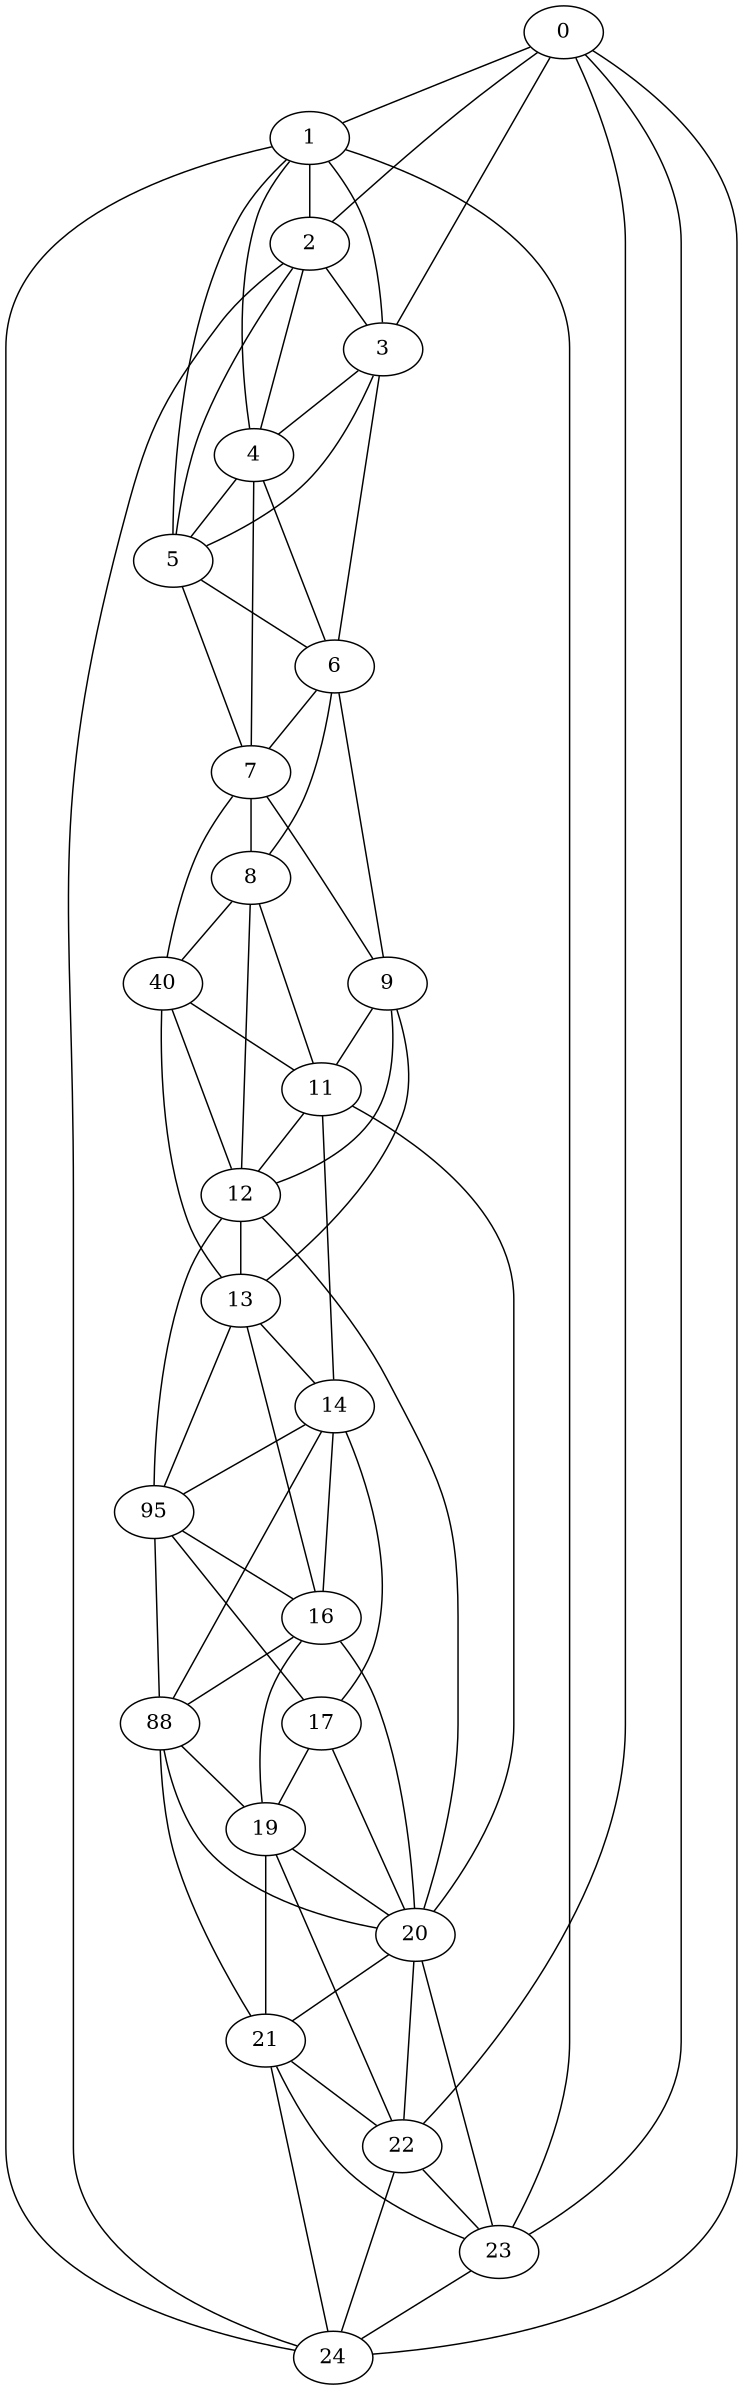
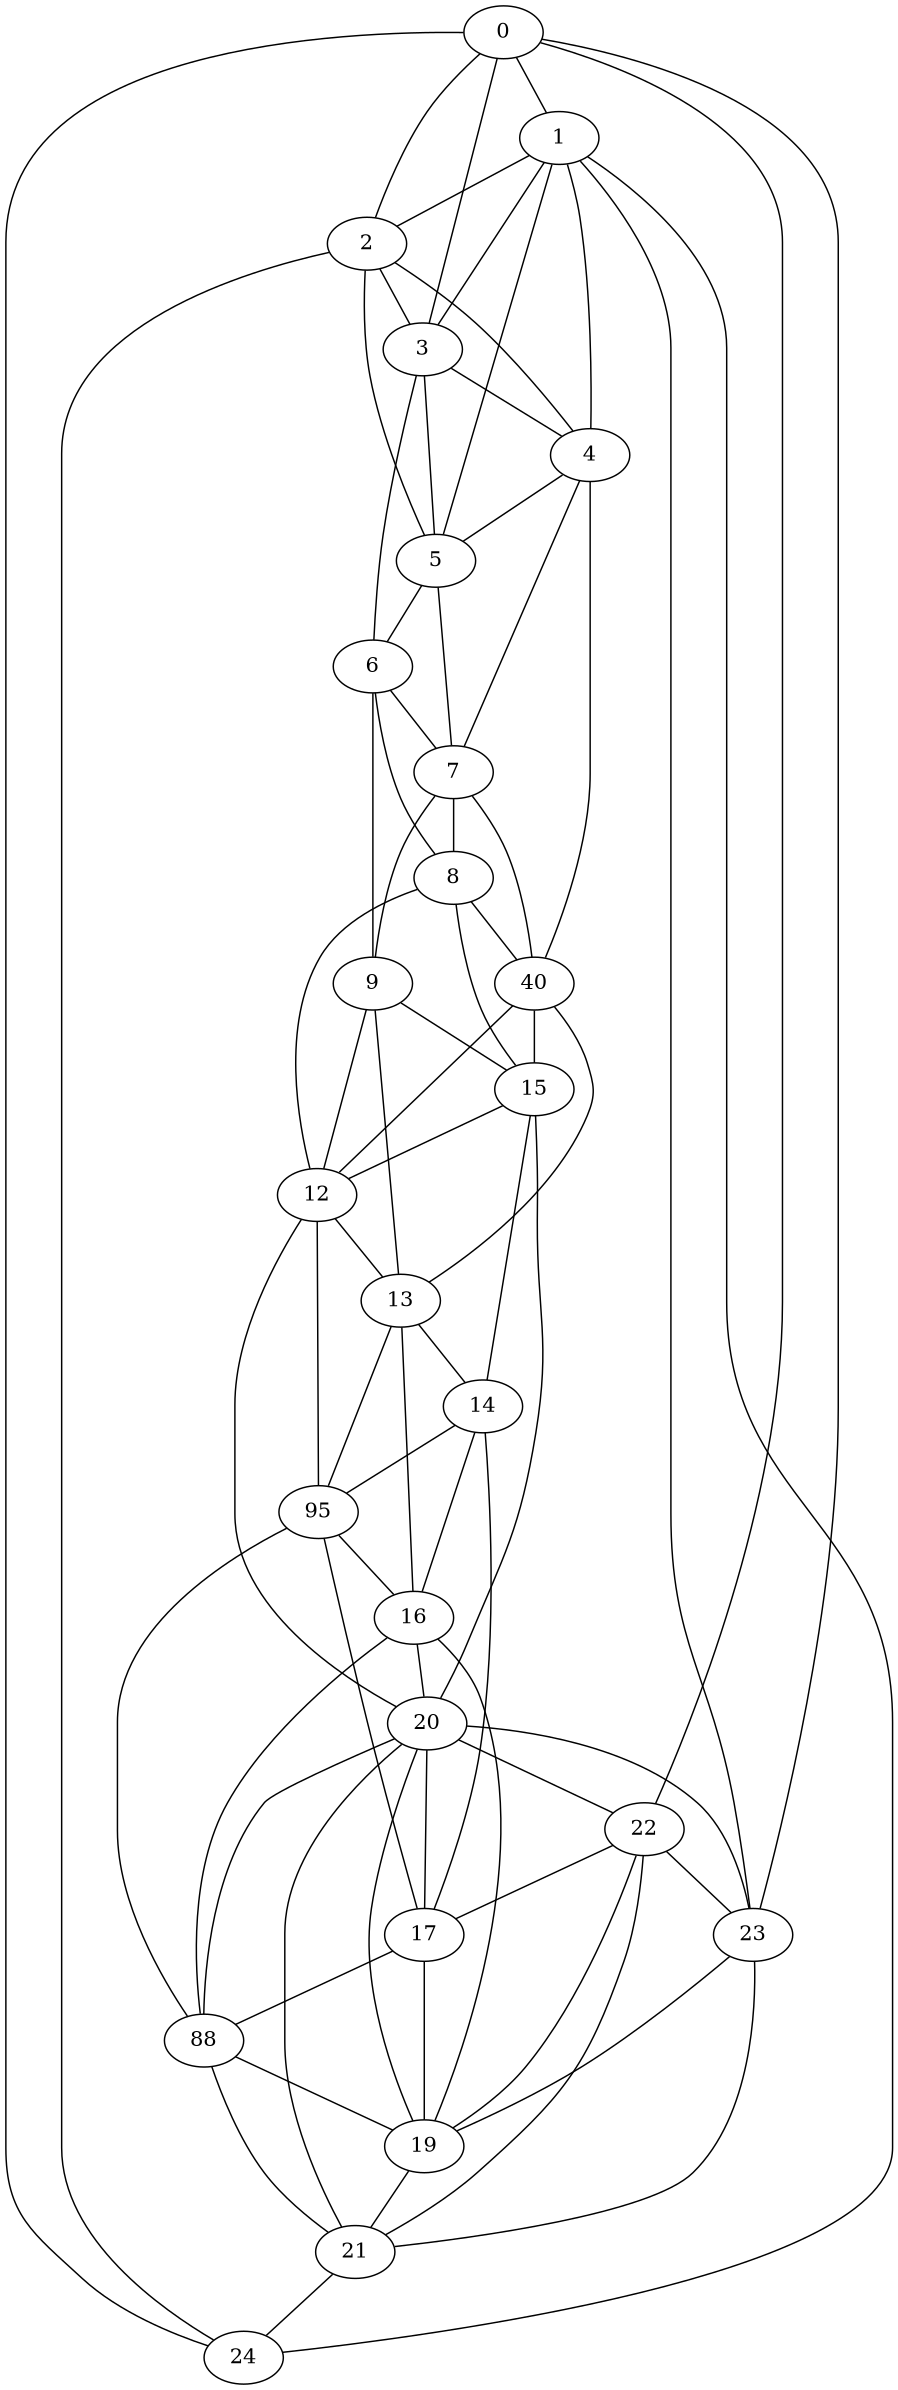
edge "4" -- "6": now "4" -- "40"
node "11": label "11" -> "15"
edge "14" -- "88": now "17" -- "88"
edge "22" -- "24": now "22" -- "17"
edge "23" -- "24": now "23" -- "19"
